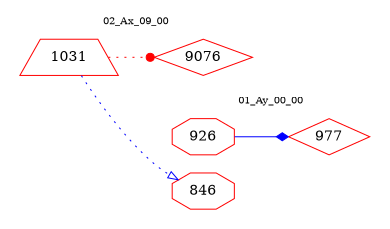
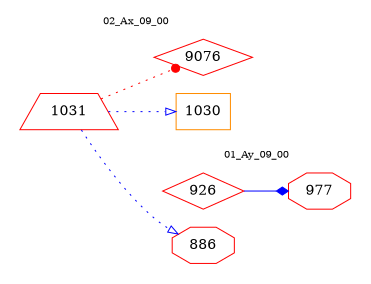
cluster "01_Ay_00_00": label "01_Ay_00_00" -> "01_Ay_09_00"
node "1030": added
node "926": shape octagon -> diamond
node "977": shape diamond -> octagon
node "846": label "846" -> "886"
